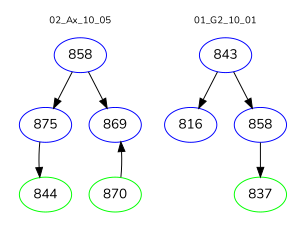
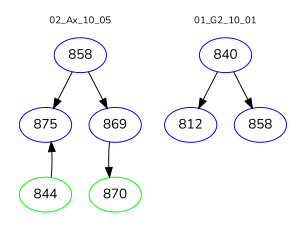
node "843": label "843" -> "840"
node "816": label "816" -> "812"
edge "875" -> "844": reversed
edge "870" -> "869": reversed
node "837": removed
